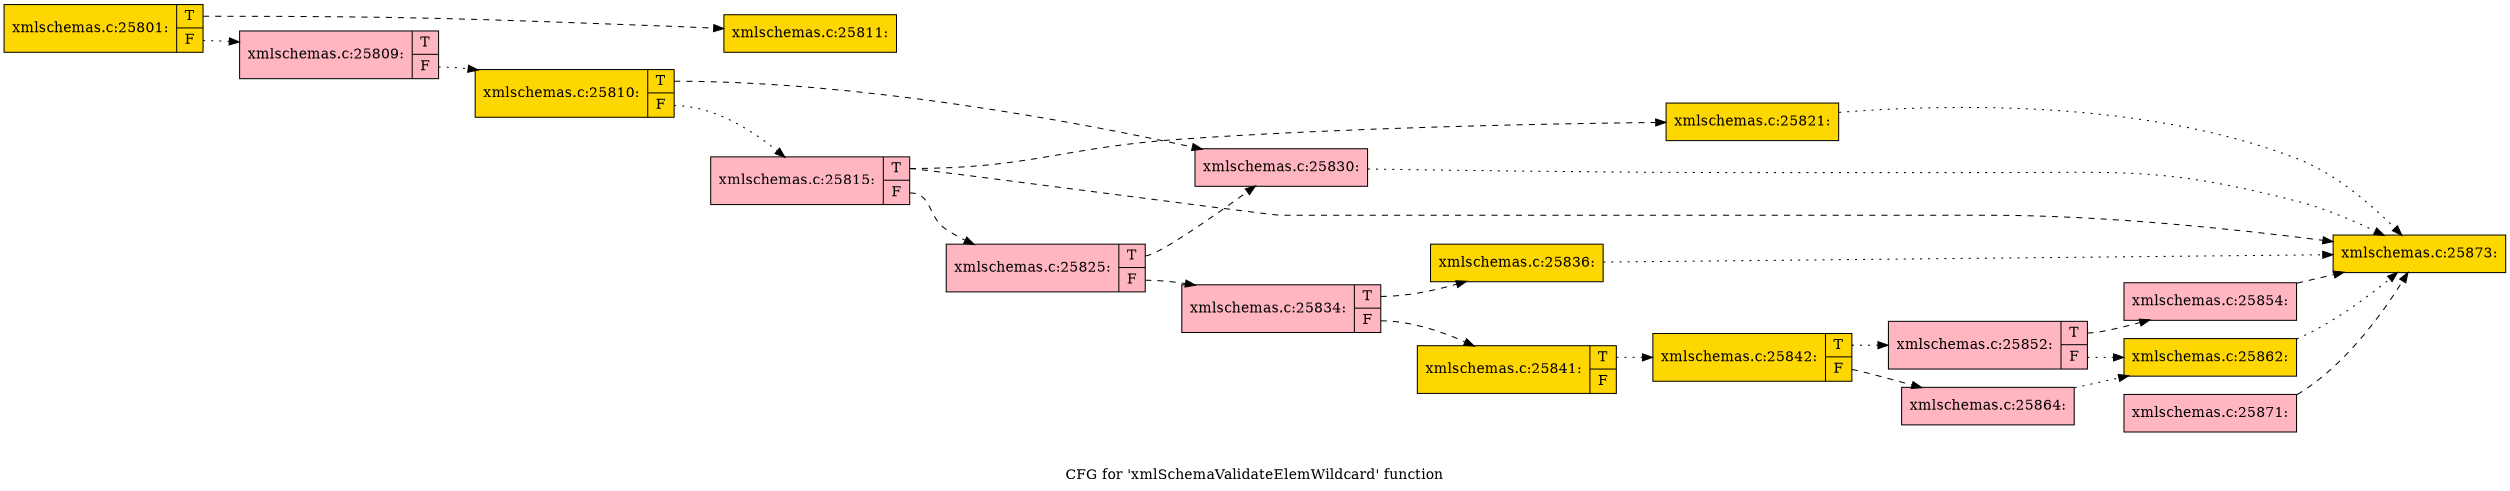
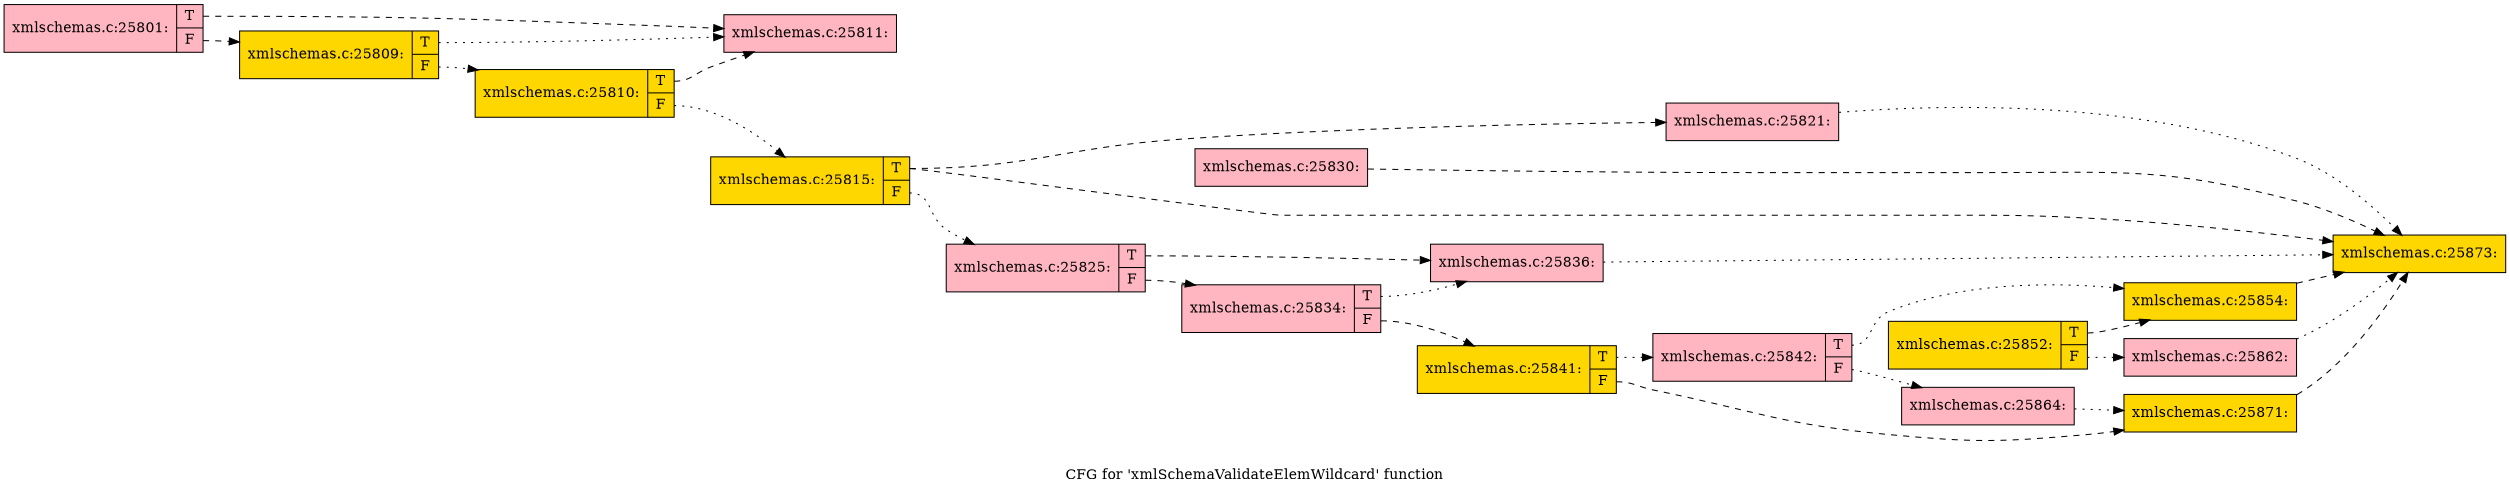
node "xmlschemas.c:25801:": fillcolor gold -> lightpink
node "xmlschemas.c:25811:": fillcolor gold -> lightpink
edge "xmlschemas.c:25801:" -> "xmlschemas.c:25809:": style dotted -> dashed
edge "xmlschemas.c:25809:" -> "xmlschemas.c:25811:": added
node "xmlschemas.c:25809:": fillcolor lightpink -> gold
edge "xmlschemas.c:25810:" -> "xmlschemas.c:25830:": now "xmlschemas.c:25810:" -> "xmlschemas.c:25811:"
node "xmlschemas.c:25821:": fillcolor gold -> lightpink
edge "xmlschemas.c:25830:" -> "xmlschemas.c:25873:": style dotted -> dashed
node "xmlschemas.c:25815:": fillcolor lightpink -> gold
edge "xmlschemas.c:25815:" -> "xmlschemas.c:25825:": style dashed -> dotted
edge "xmlschemas.c:25825:" -> "xmlschemas.c:25830:": now "xmlschemas.c:25825:" -> "xmlschemas.c:25836:"
node "xmlschemas.c:25836:": fillcolor gold -> lightpink
edge "xmlschemas.c:25834:" -> "xmlschemas.c:25836:": style dashed -> dotted
node "xmlschemas.c:25854:": fillcolor lightpink -> gold
edge "xmlschemas.c:25842:" -> "xmlschemas.c:25852:": now "xmlschemas.c:25842:" -> "xmlschemas.c:25854:"
node "xmlschemas.c:25852:": fillcolor lightpink -> gold
node "xmlschemas.c:25842:": fillcolor gold -> lightpink
node "xmlschemas.c:25862:": fillcolor gold -> lightpink
edge "xmlschemas.c:25842:" -> "xmlschemas.c:25864:": style dashed -> dotted
edge "xmlschemas.c:25864:" -> "xmlschemas.c:25862:": now "xmlschemas.c:25864:" -> "xmlschemas.c:25871:"
node "xmlschemas.c:25871:": fillcolor lightpink -> gold
edge "xmlschemas.c:25841:" -> "xmlschemas.c:25871:": added
